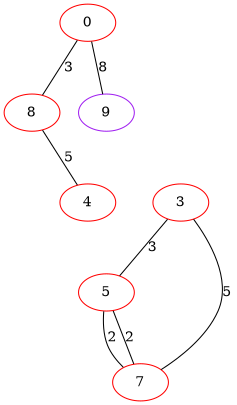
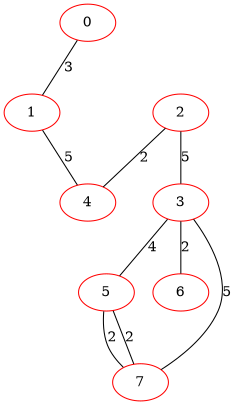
node "8": label "8" -> "1"
node "9": removed
node "2": added
edge "3" -- "5": label "3" -> "4"
node "6": added
